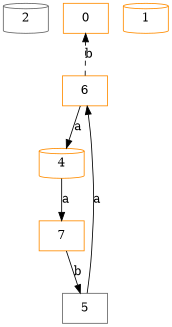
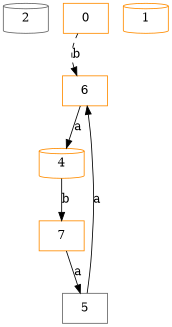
edge "6" -> "0": reversed
edge "4" -> "7": label "a" -> "b"
edge "7" -> "5": label "b" -> "a"
